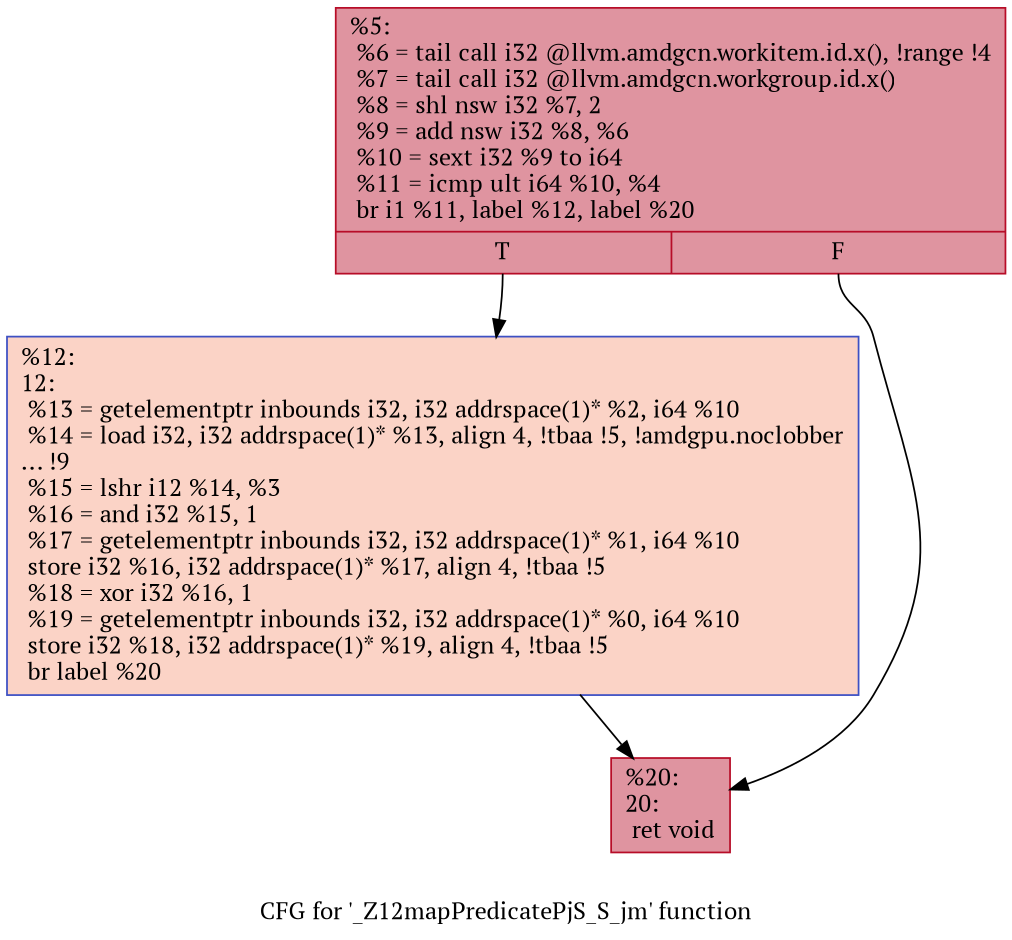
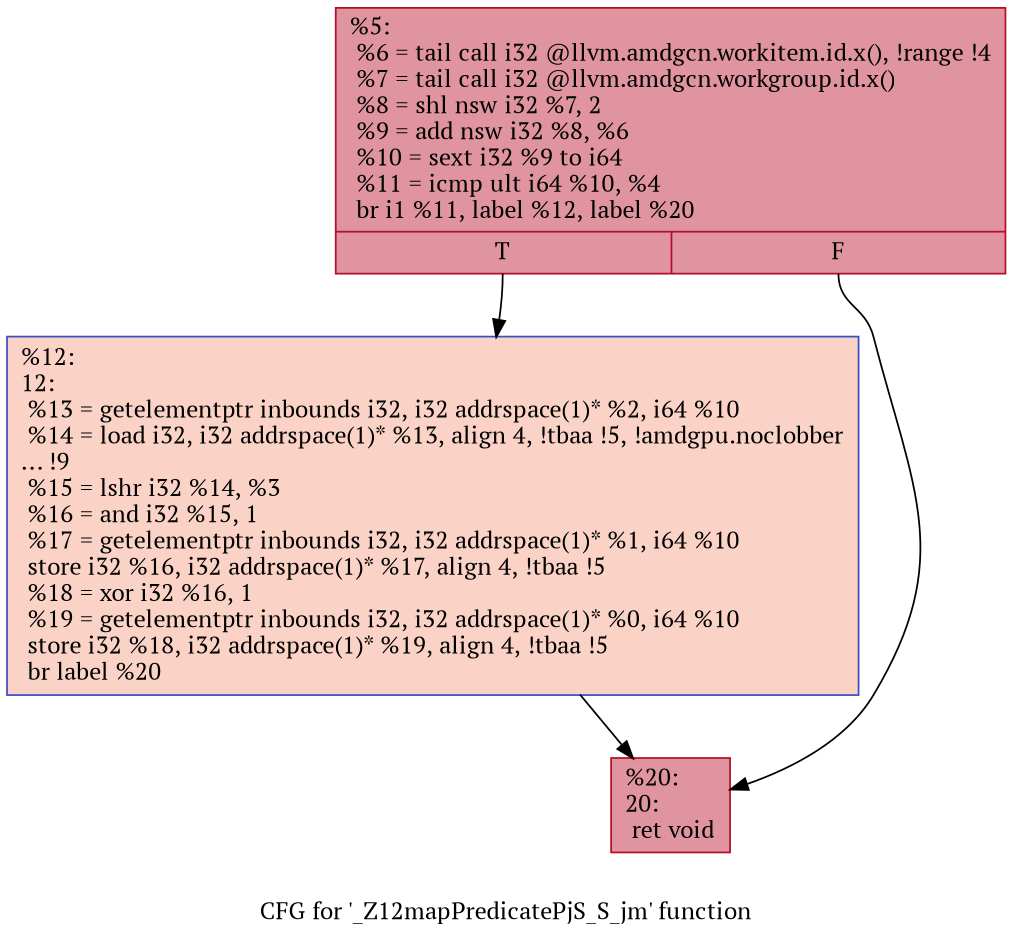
node "%12:": text "%15 = lshr i12 %14, %3" -> "%15 = lshr i32 %14, %3"
